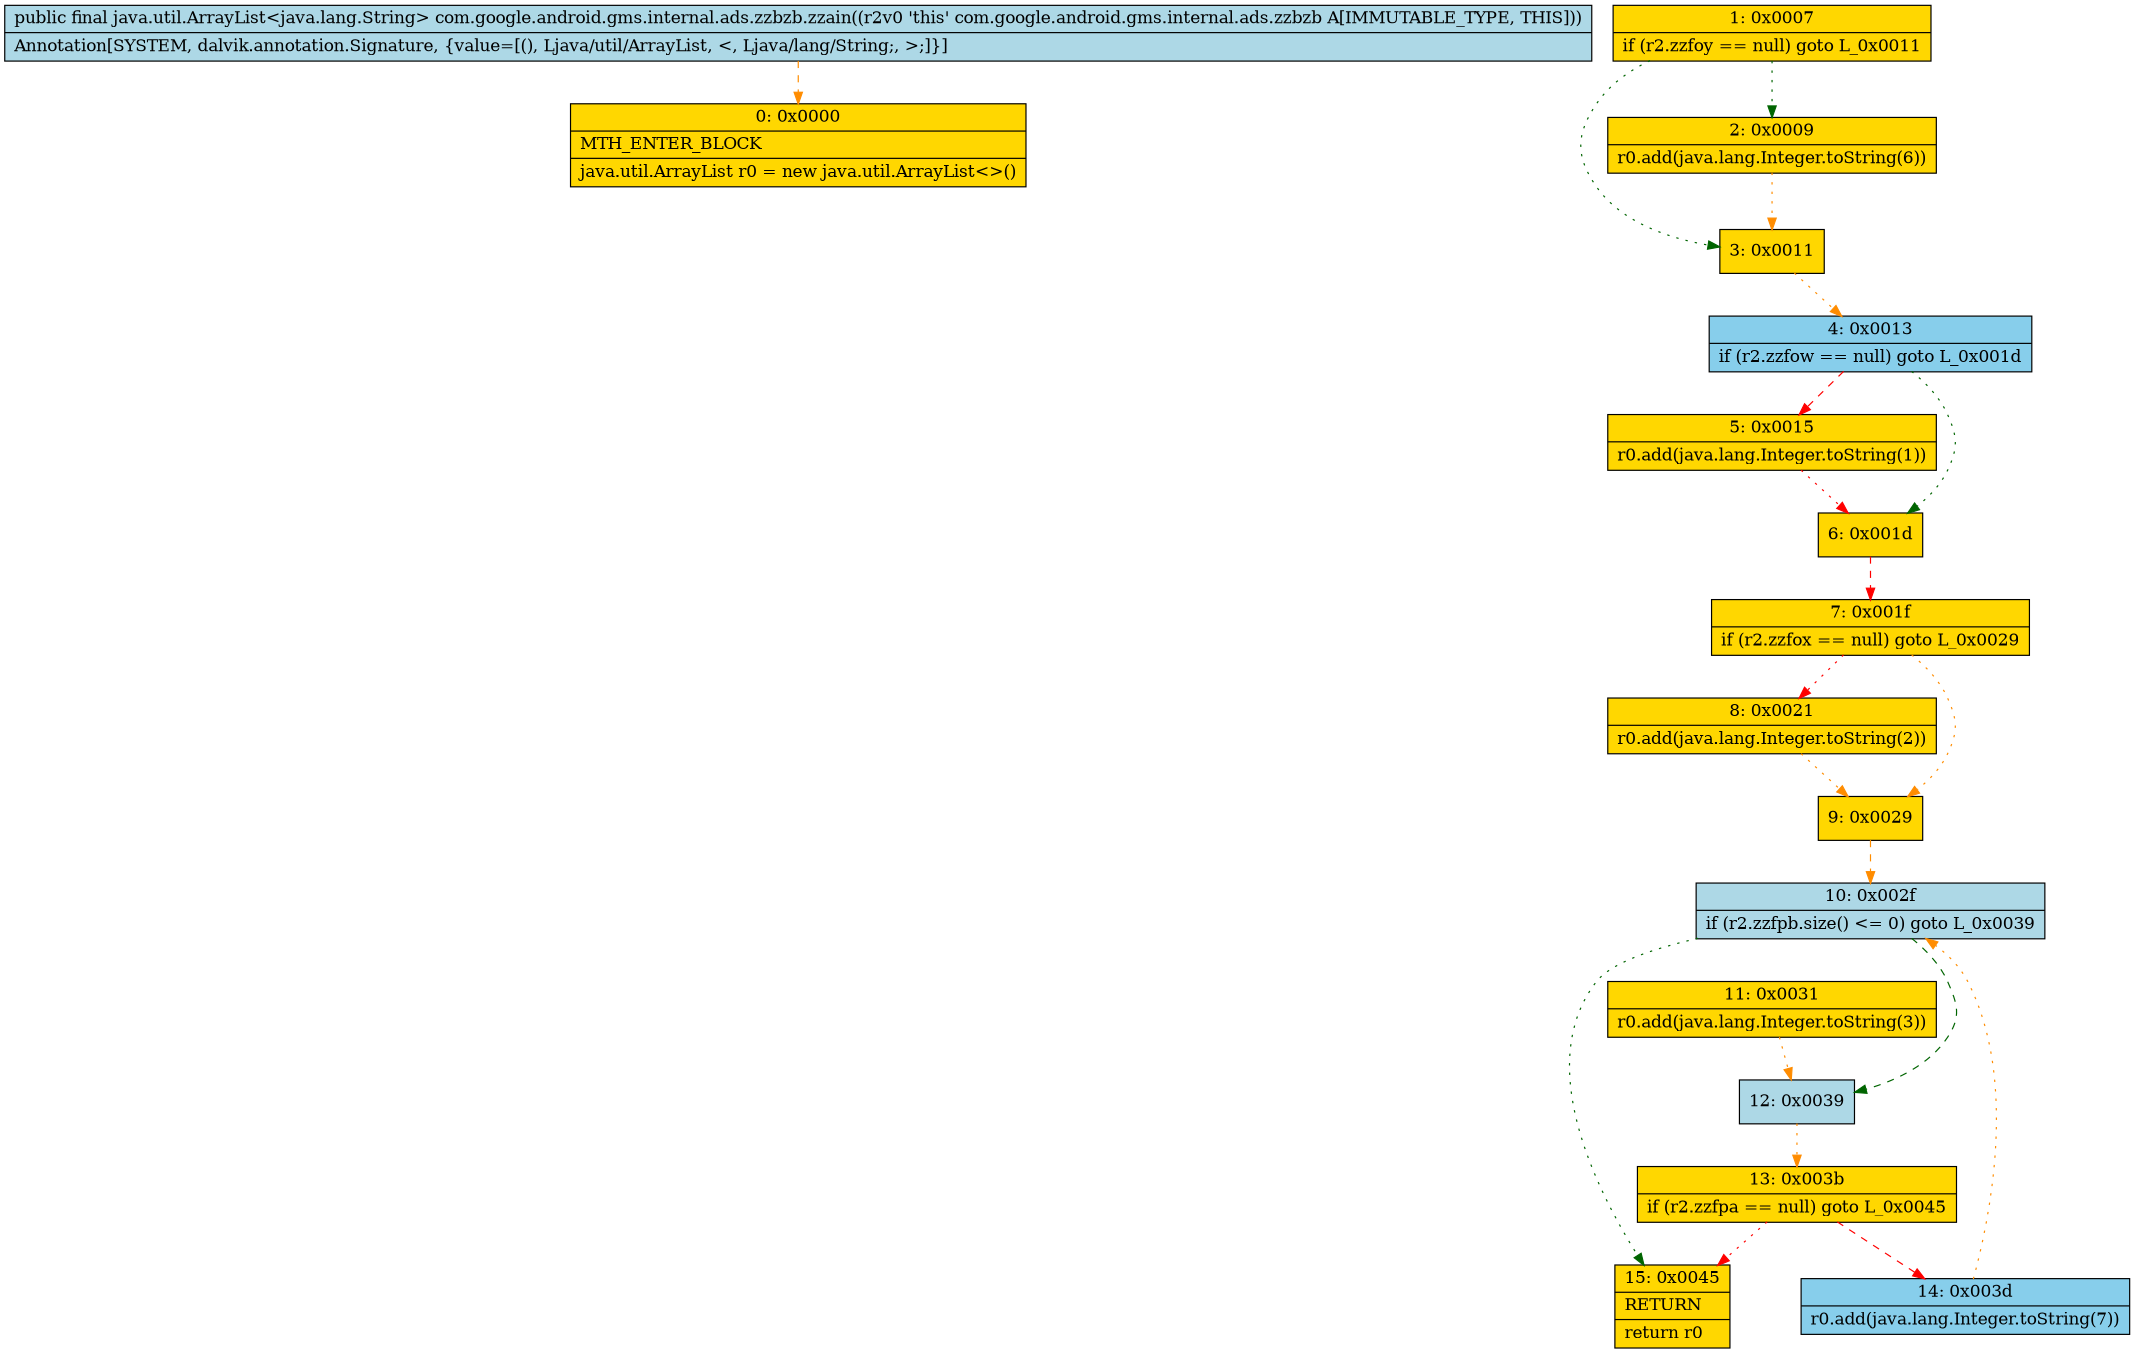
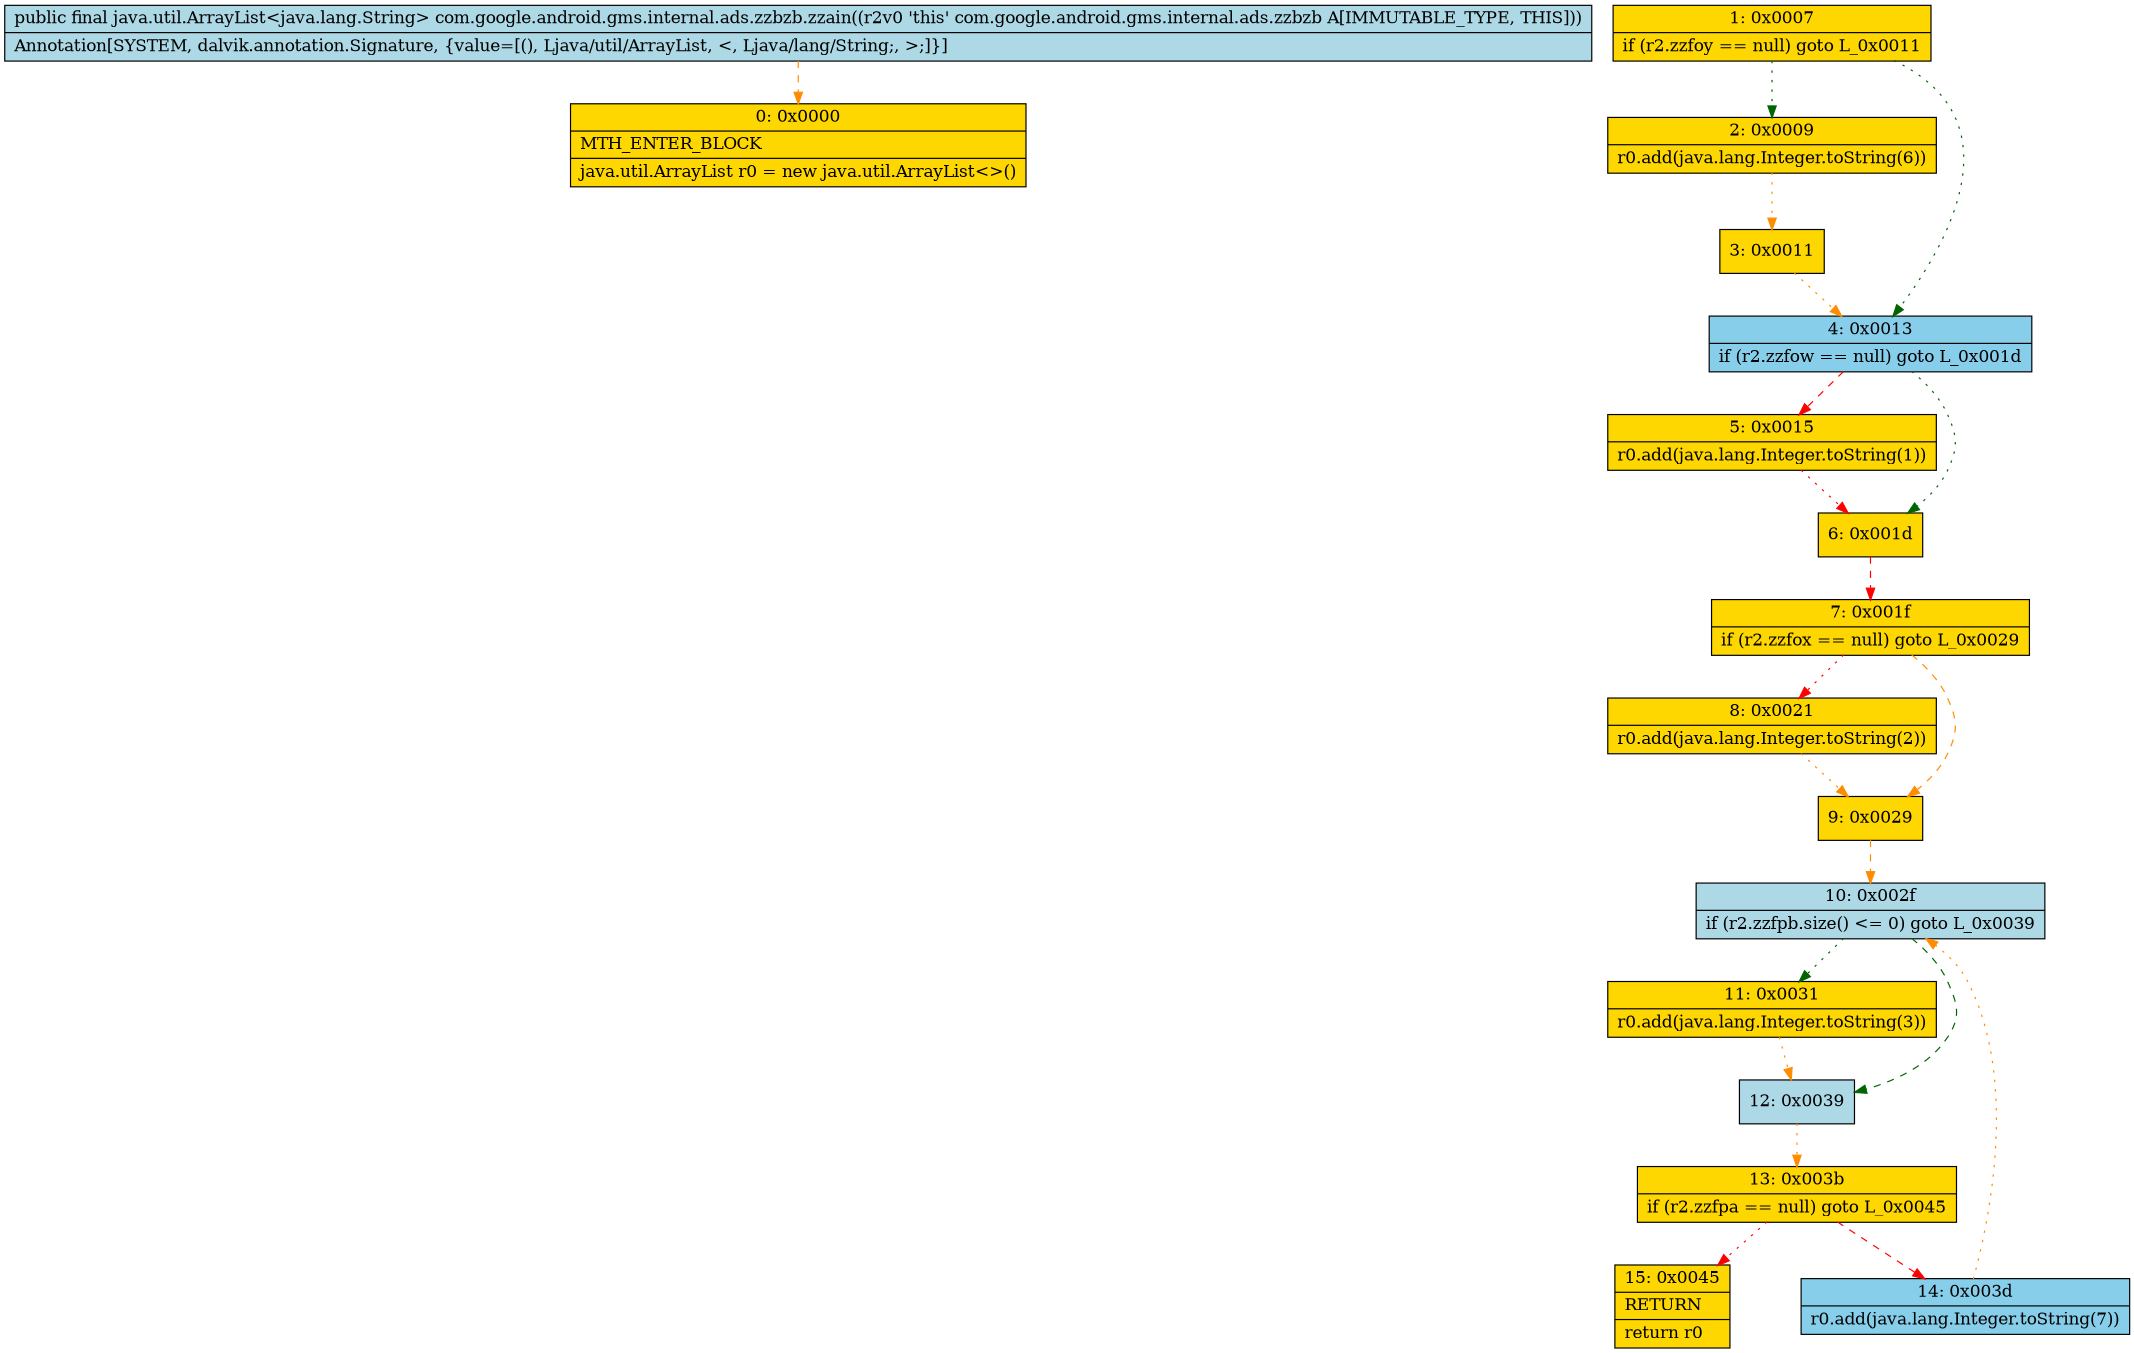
edge "1: 0x0007" -> "3: 0x0011": now "1: 0x0007" -> "4: 0x0013"
edge "7: 0x001f" -> "9: 0x0029": style dotted -> dashed
edge "10: 0x002f" -> "15: 0x0045": now "10: 0x002f" -> "11: 0x0031"
